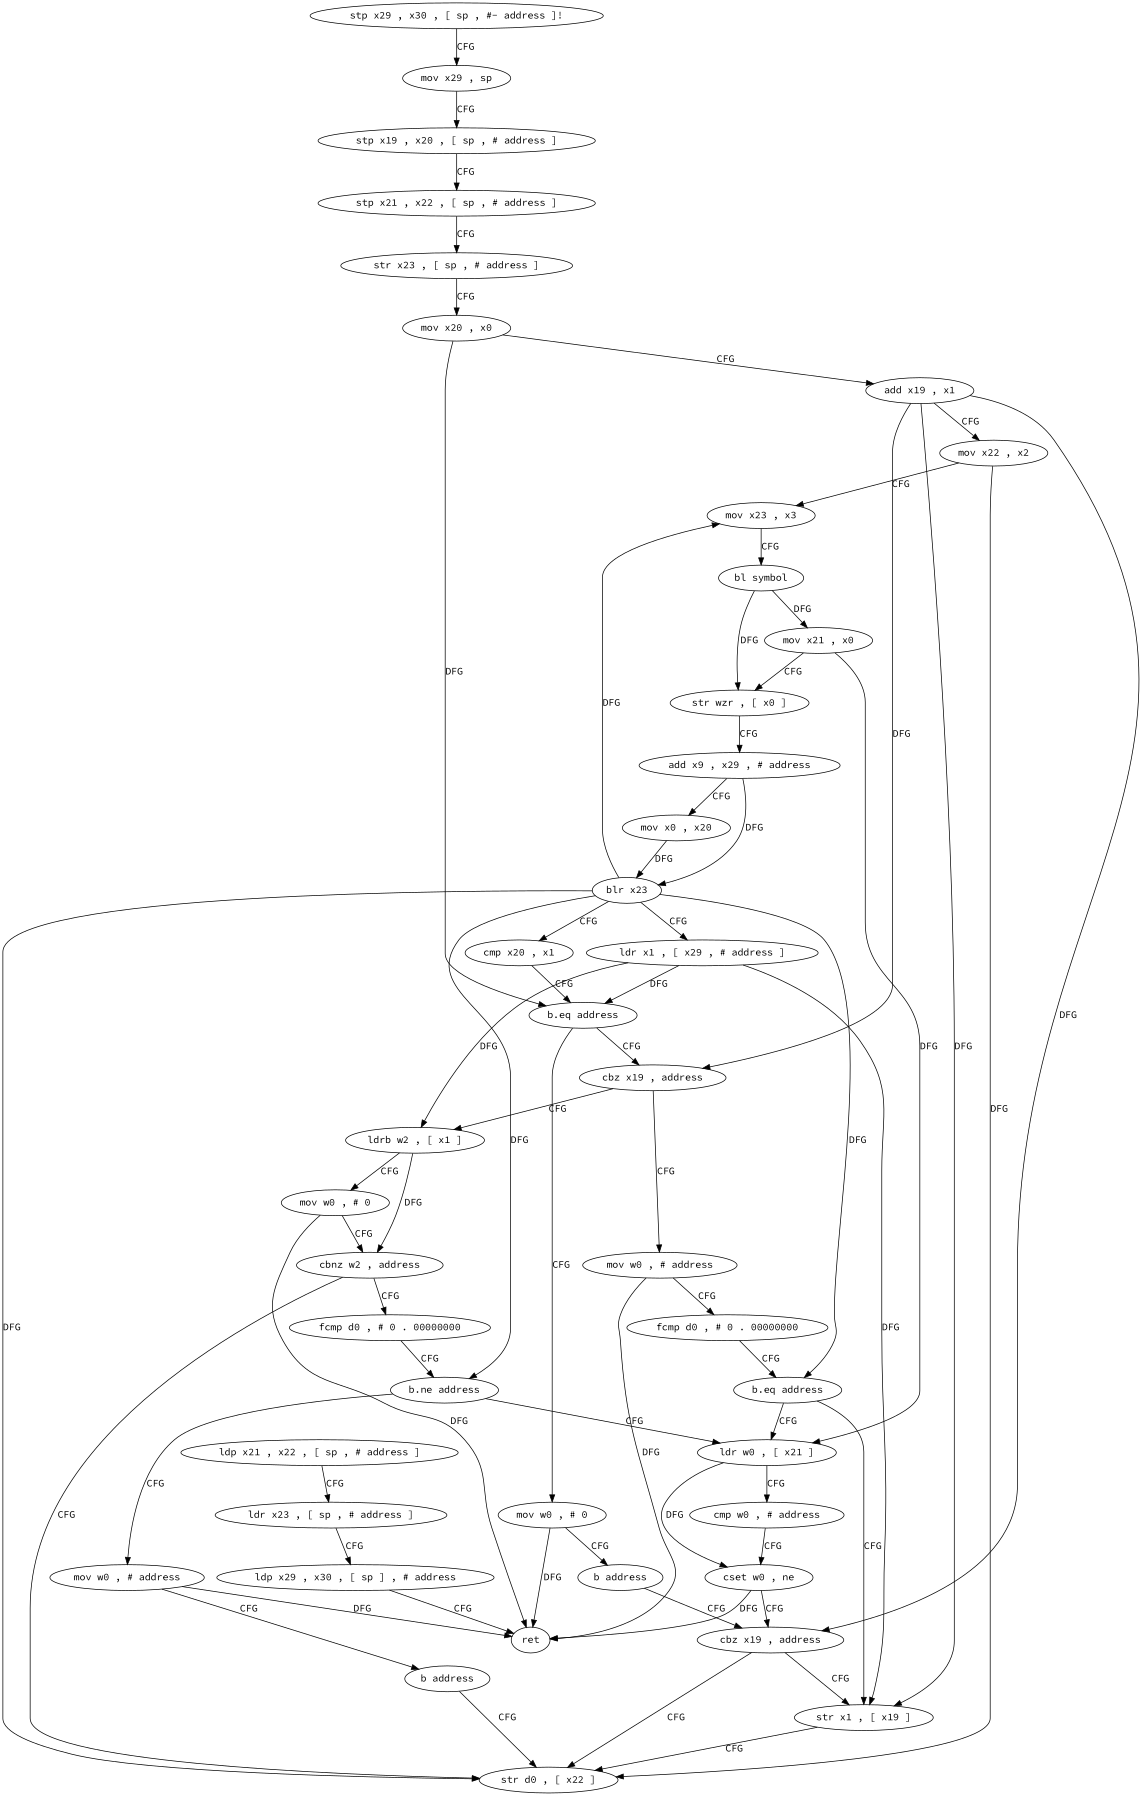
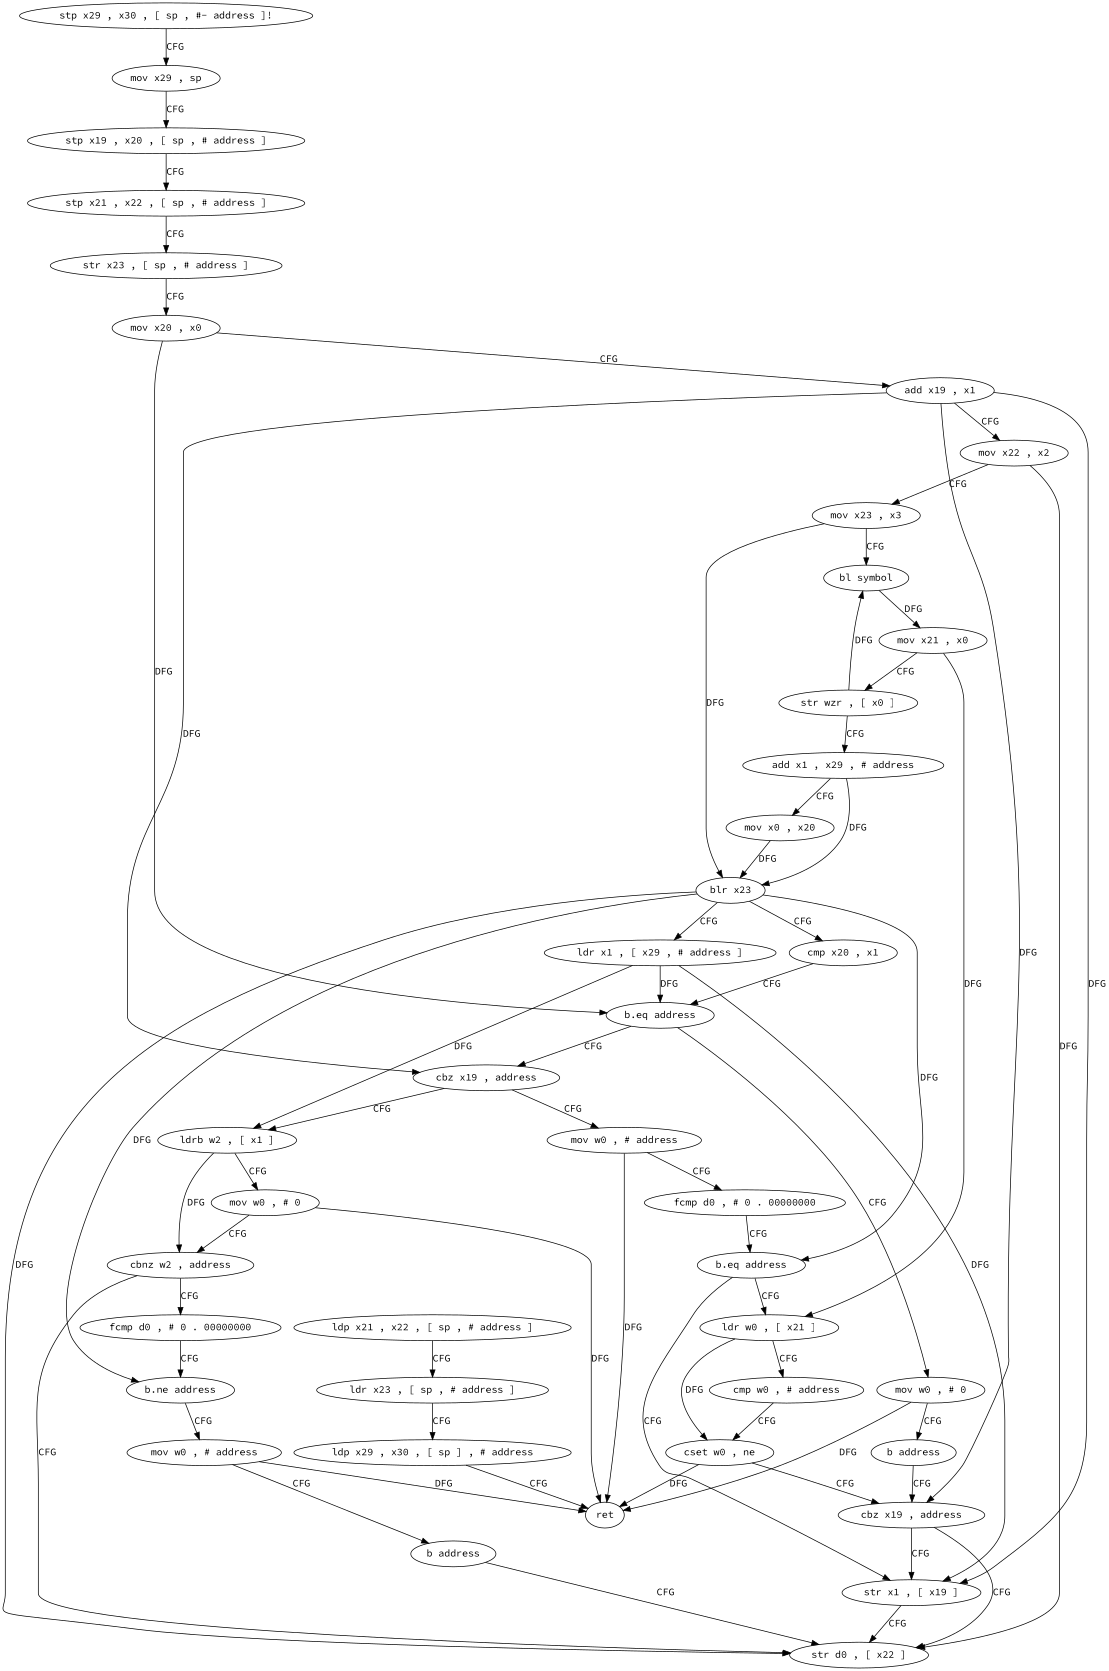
edge "bl symbol" -> "str wzr , [ x0 ]": reversed
edge "blr x23" -> "mov x23 , x3": reversed
node "add x9 , x29 , # address": label "add x9 , x29 , # address" -> "add x1 , x29 , # address"
edge "b.ne address" -> "ldr w0 , [ x21 ]": removed, label "CFG"
